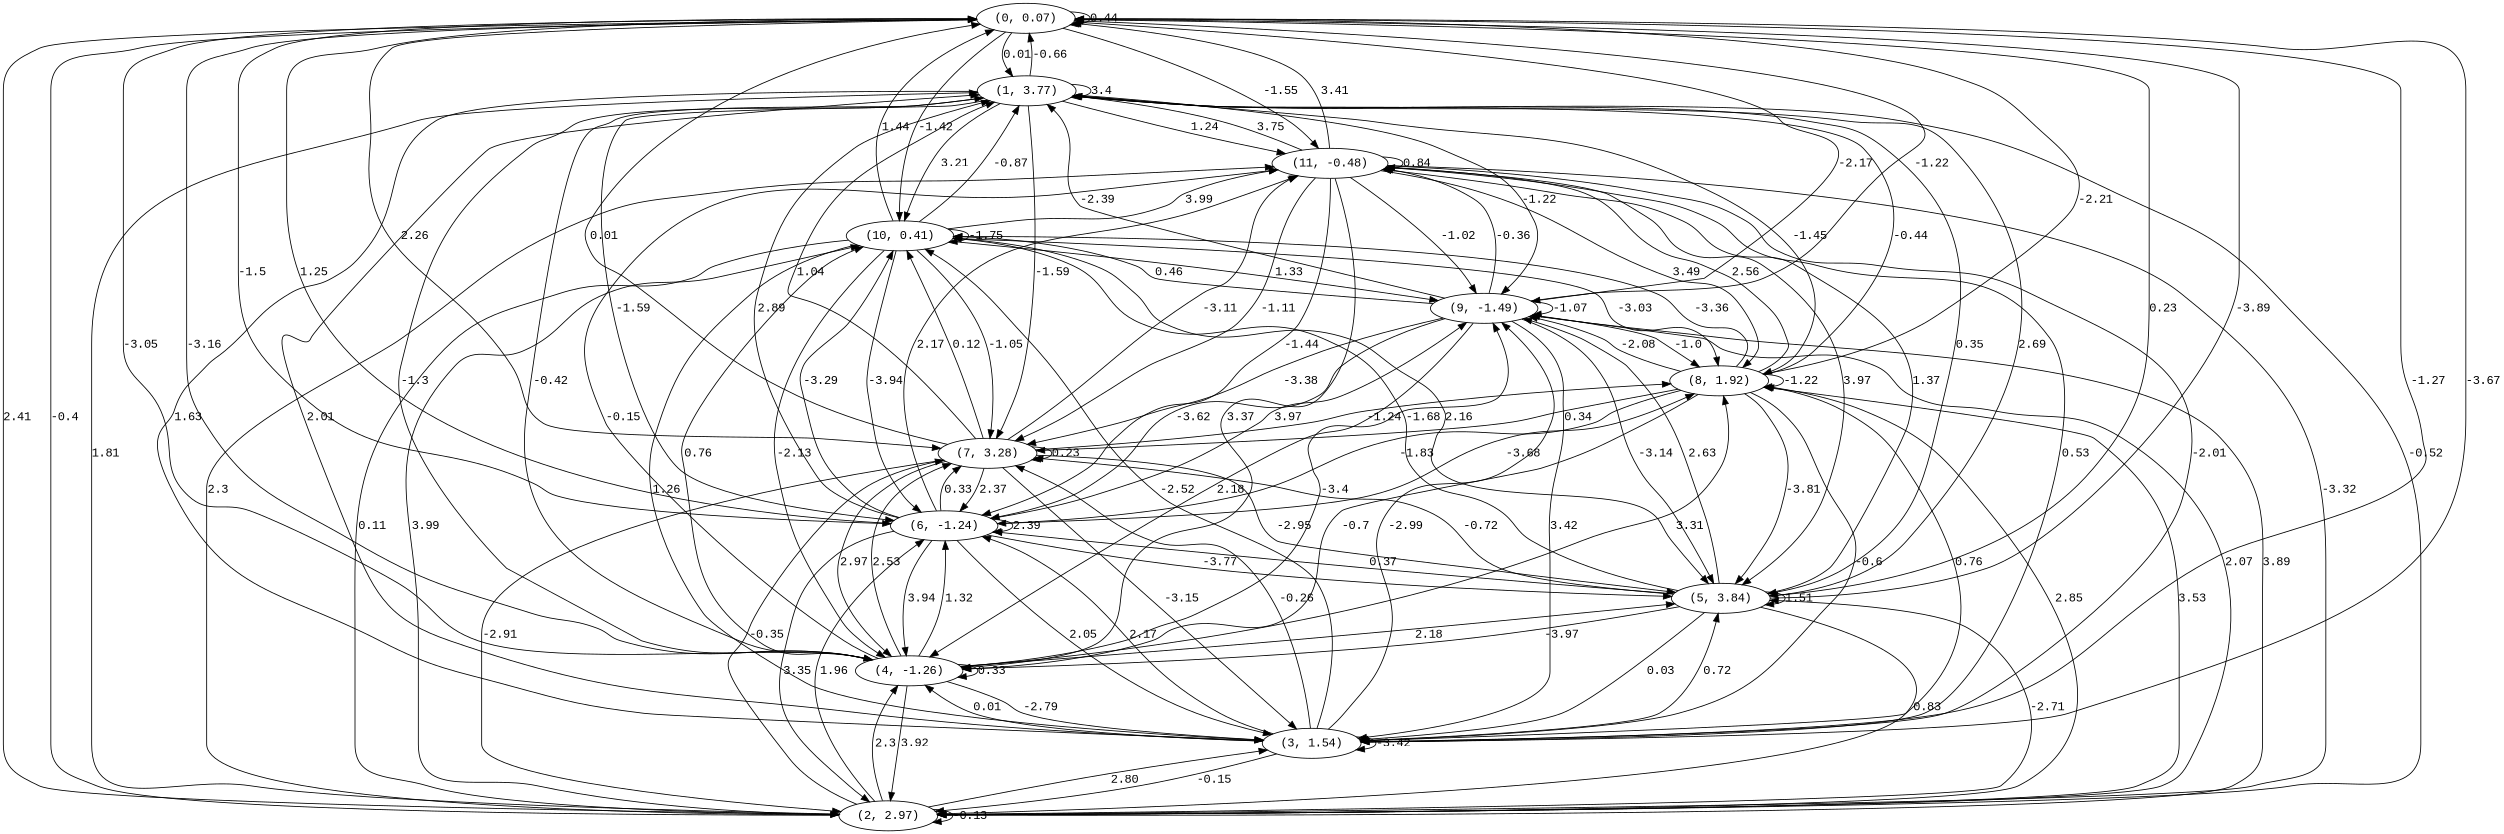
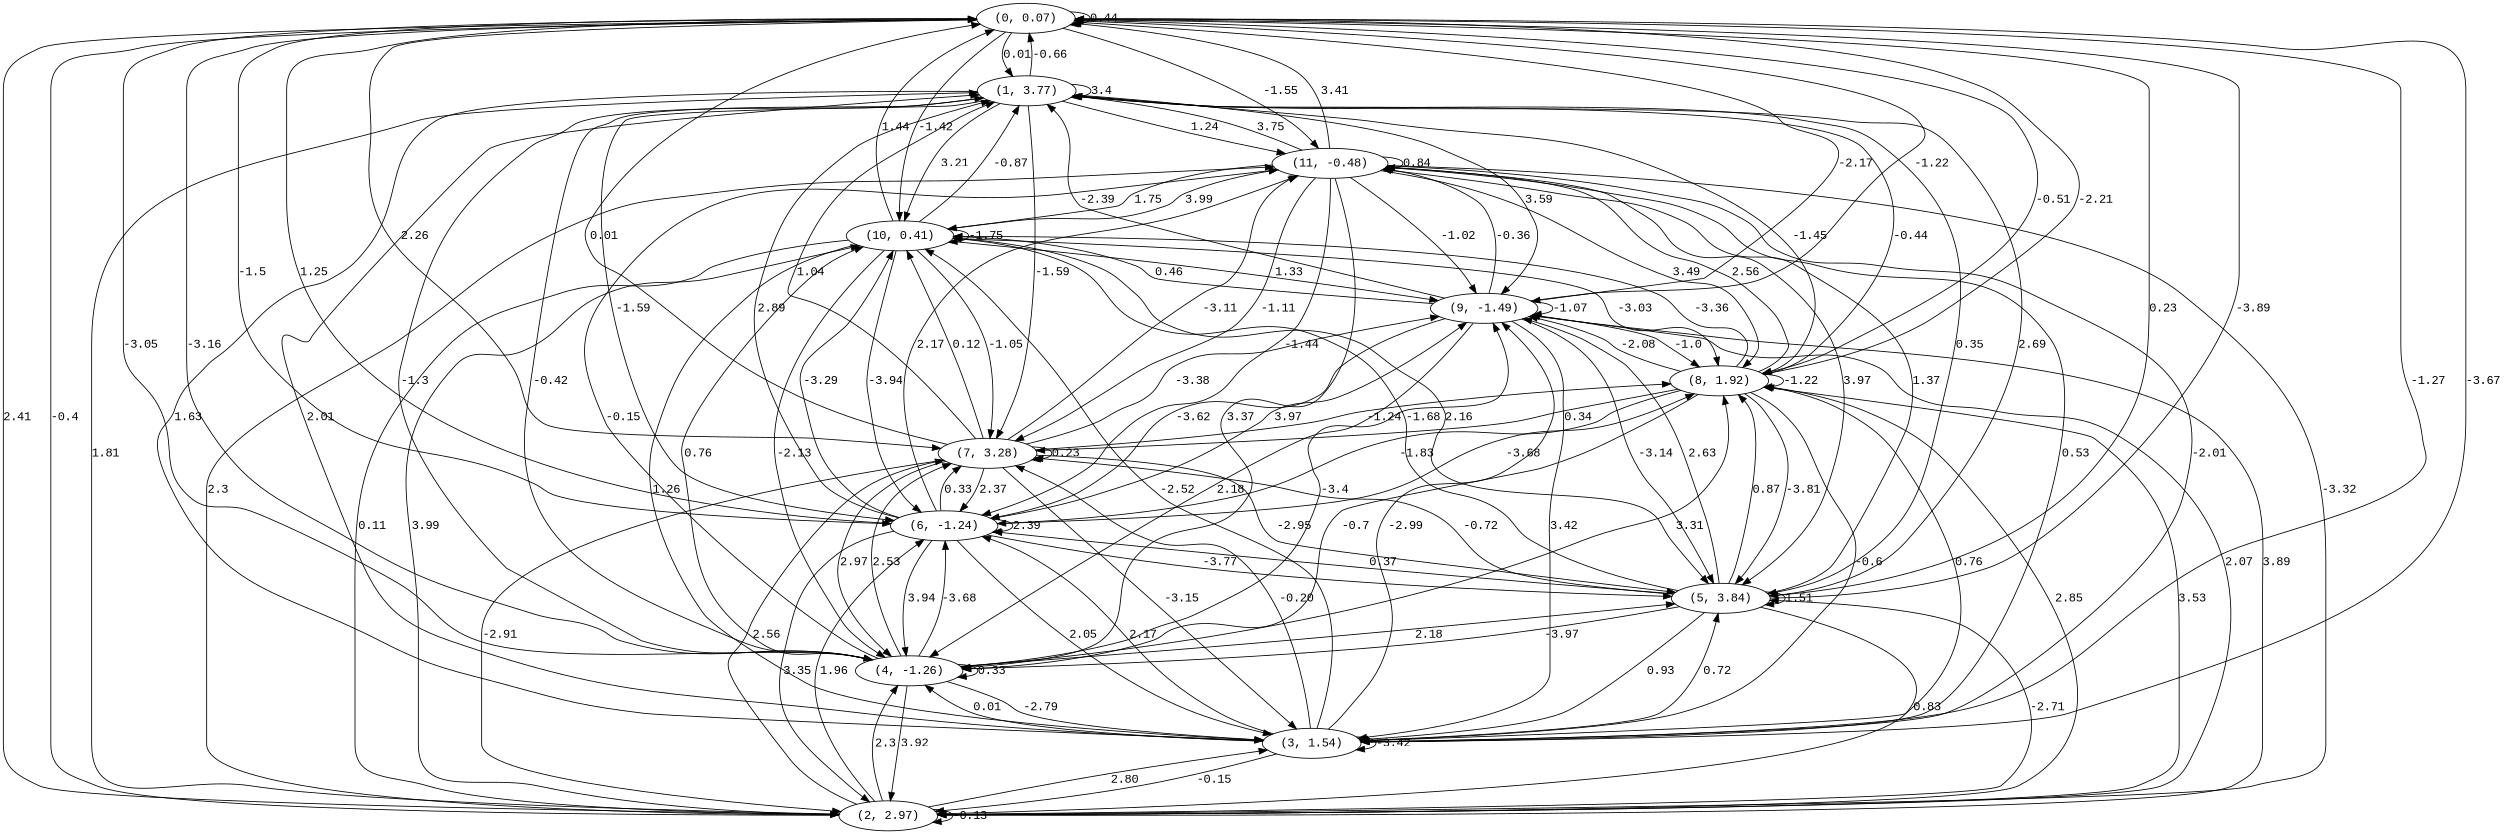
edge "(0, 0.07)" -> "(8, 1.92)": added, label "-0.51"
edge "(1, 3.77)" -> "(9, -1.49)": label "-1.22" -> "3.59"
edge "(11, -0.48)" -> "(10, 0.41)": added, label "1.75"
edge "(9, -1.49)" -> "(7, 3.28)": reversed
edge "(5, 3.84)" -> "(8, 1.92)": added, label "0.87"
edge "(4, -1.26)" -> "(6, -1.24)": label "1.32" -> "-3.68"
edge "(3, 1.54)" -> "(7, 3.28)": label "-0.26" -> "-0.20"
edge "(1, 3.77)" -> "(2, 2.97)": removed, label "-0.52"
edge "(2, 2.97)" -> "(7, 3.28)": label "-0.35" -> "2.56"
edge "(5, 3.84)" -> "(3, 1.54)": label "0.03" -> "0.93"
